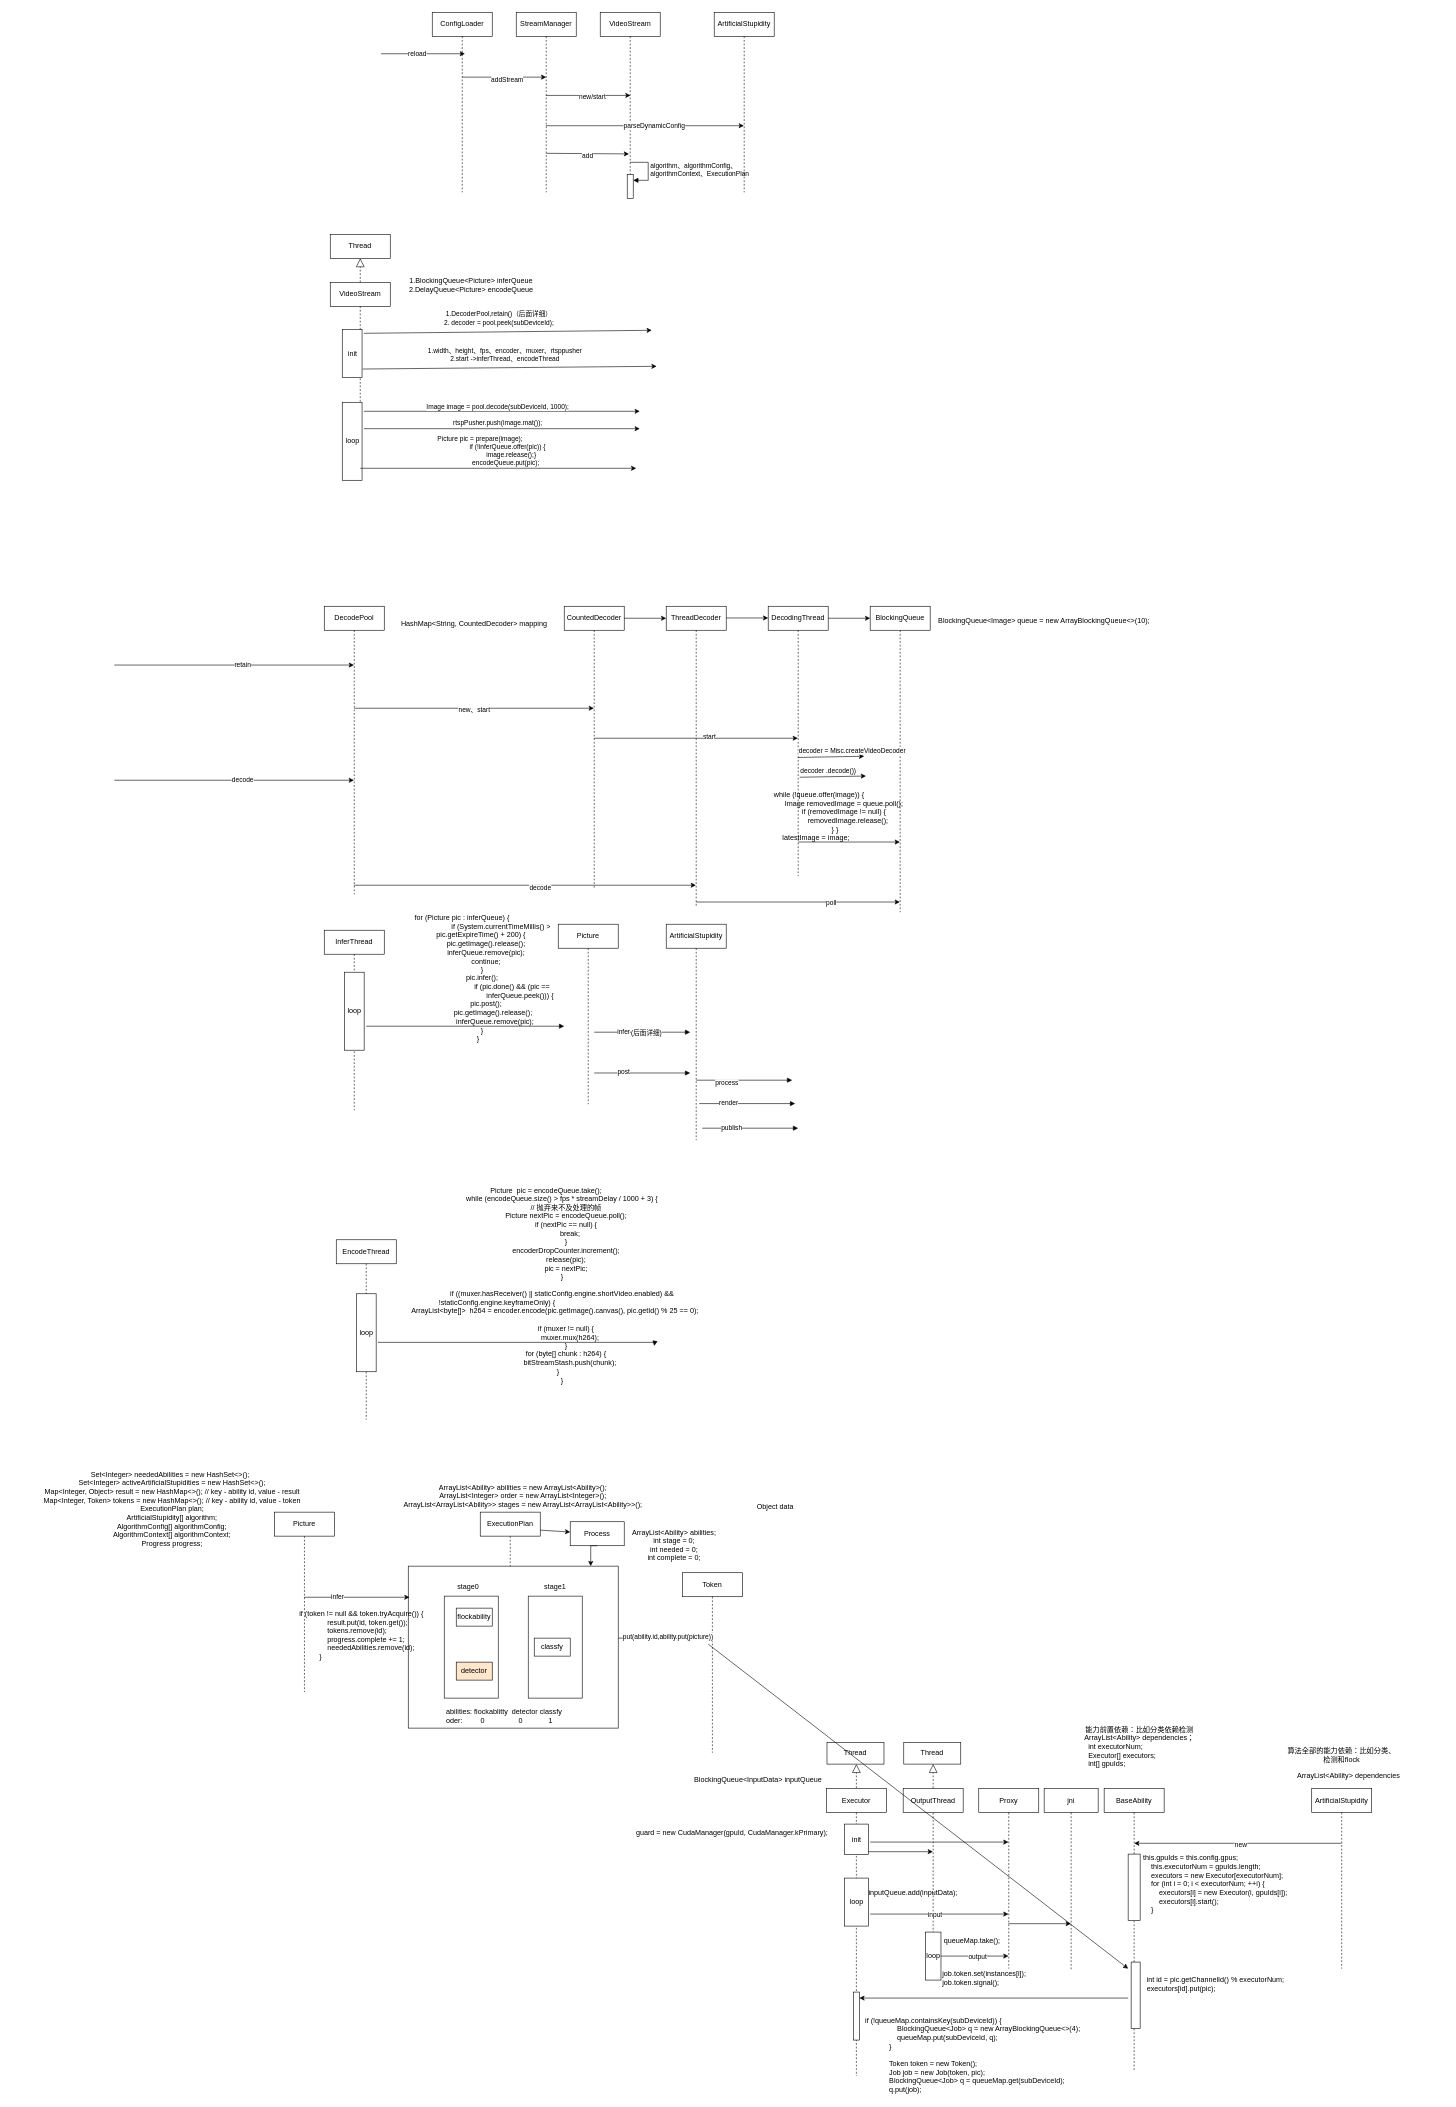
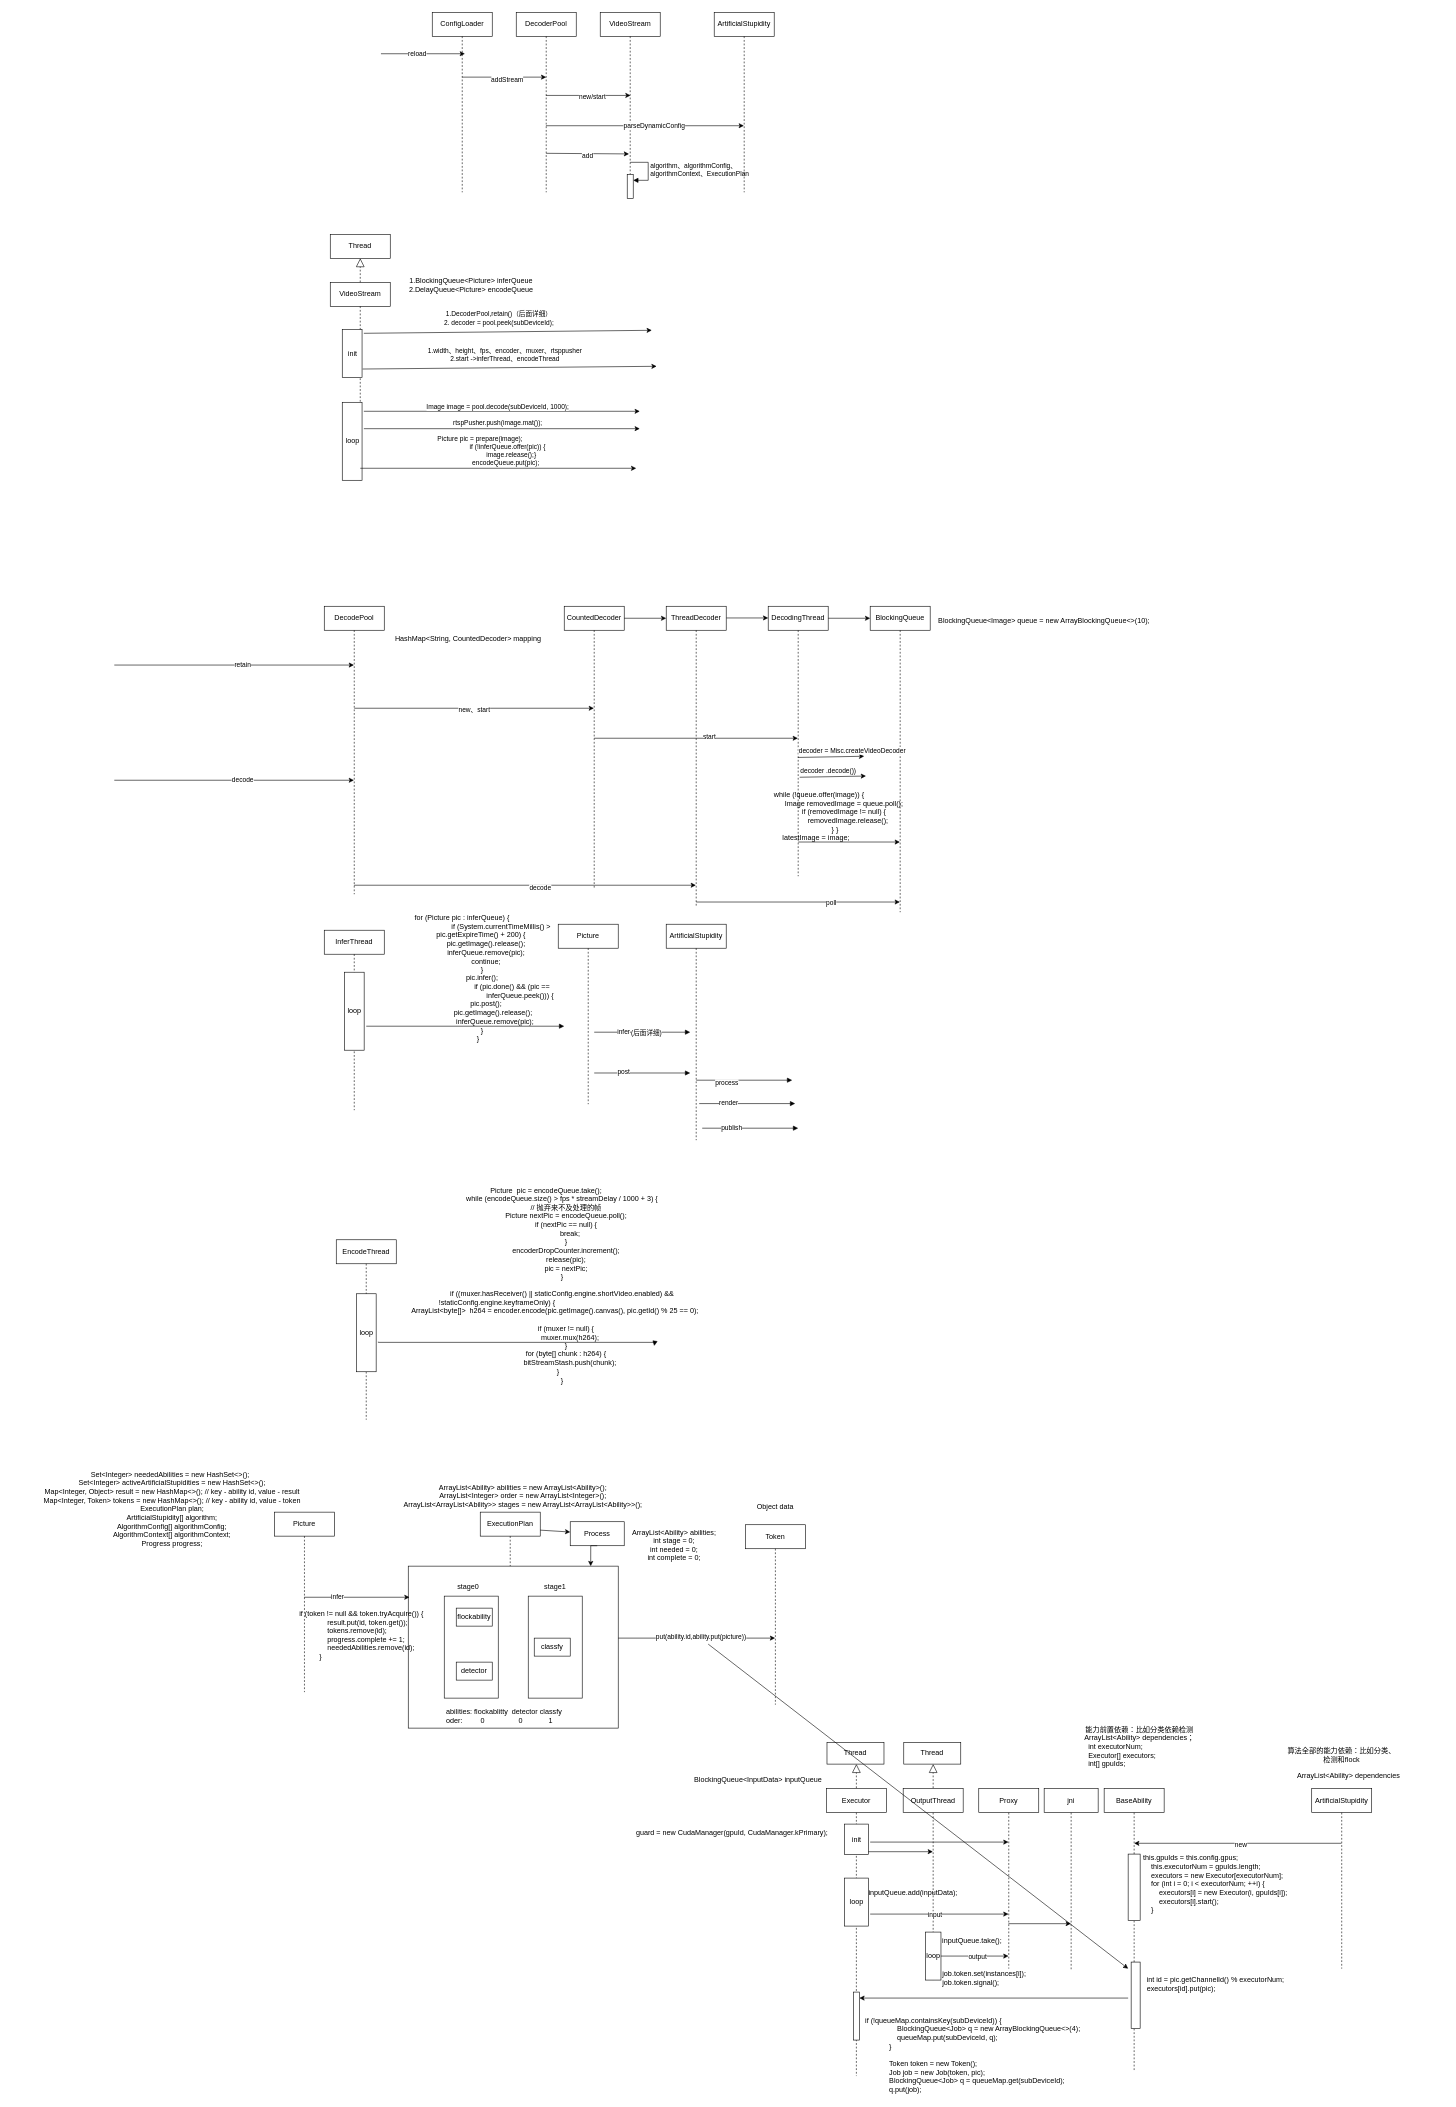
node "StreamManager": label "StreamManager" -> "DecoderPool"
node "HashMap<String, CountedDecoder> mapping": moved (474, 624) -> (468, 639)
node "Token": moved (713, 1663) -> (776, 1615)
node "detector": fillcolor #ffe6cc -> #ffffff
node "queueMap.take();": label "queueMap.take();" -> "inputQueue.take();"
